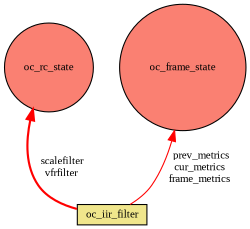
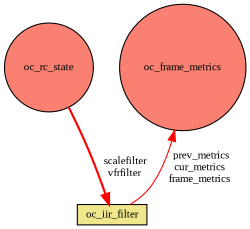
node "oc_frame_state": label "oc_frame_state" -> "oc_frame_metrics"
edge "oc_iir_filter" -> "oc_rc_state": reversed
